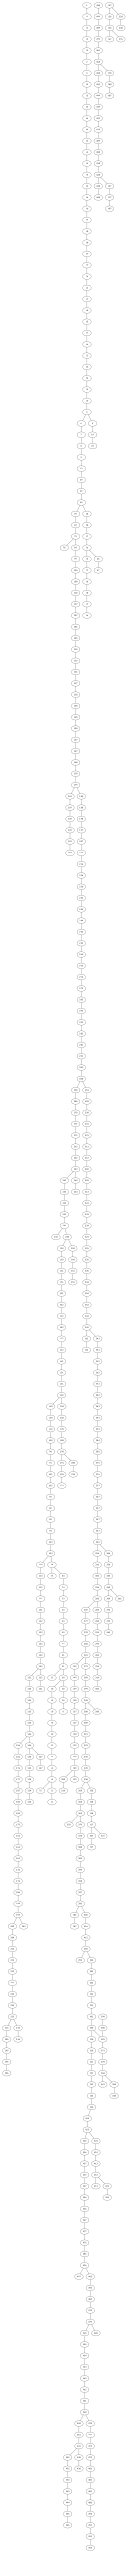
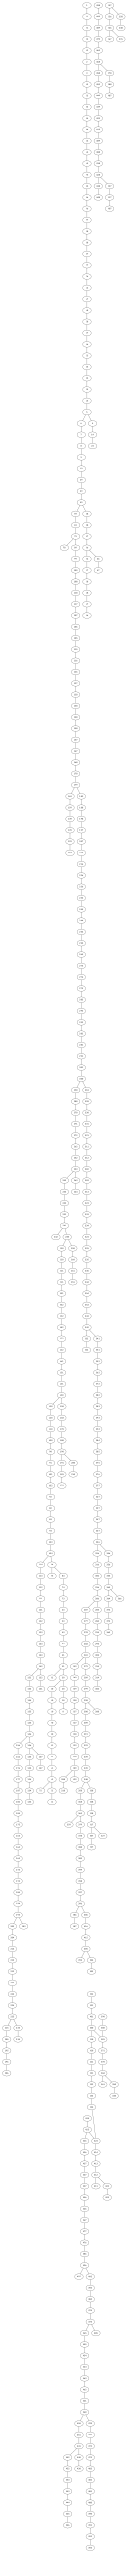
node "402": removed
edge "434" -- "435": now "434" -- "424"
